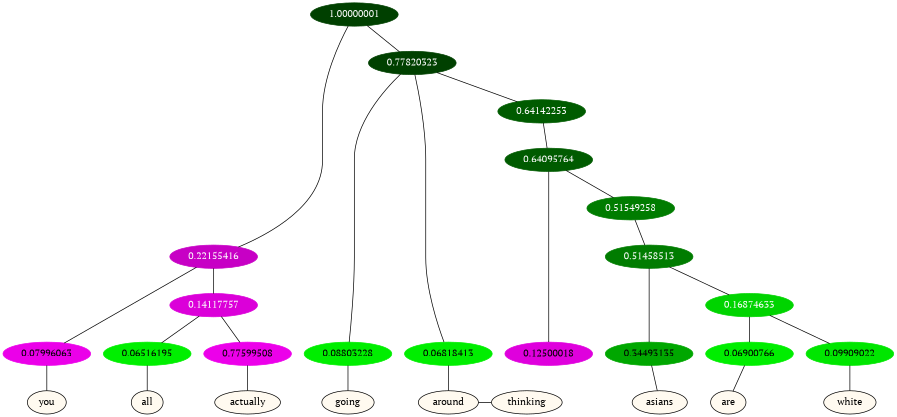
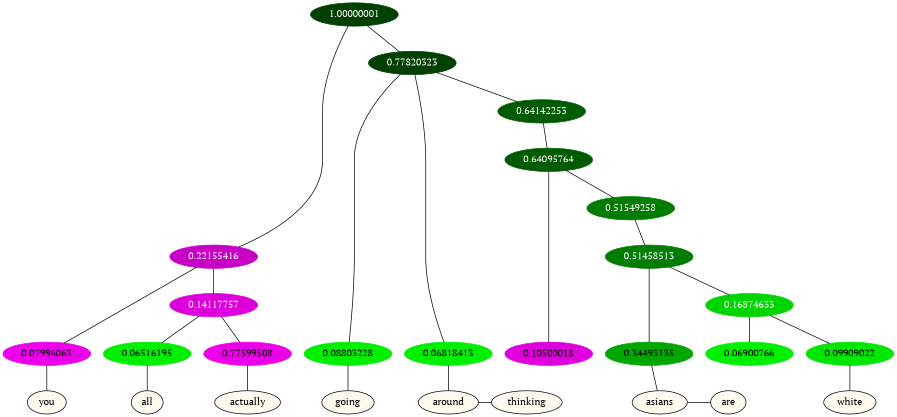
node "0.12500018": label "0.12500018" -> "0.10500018"
edge "0.06900766" -- "are": now "asians" -- "are"
